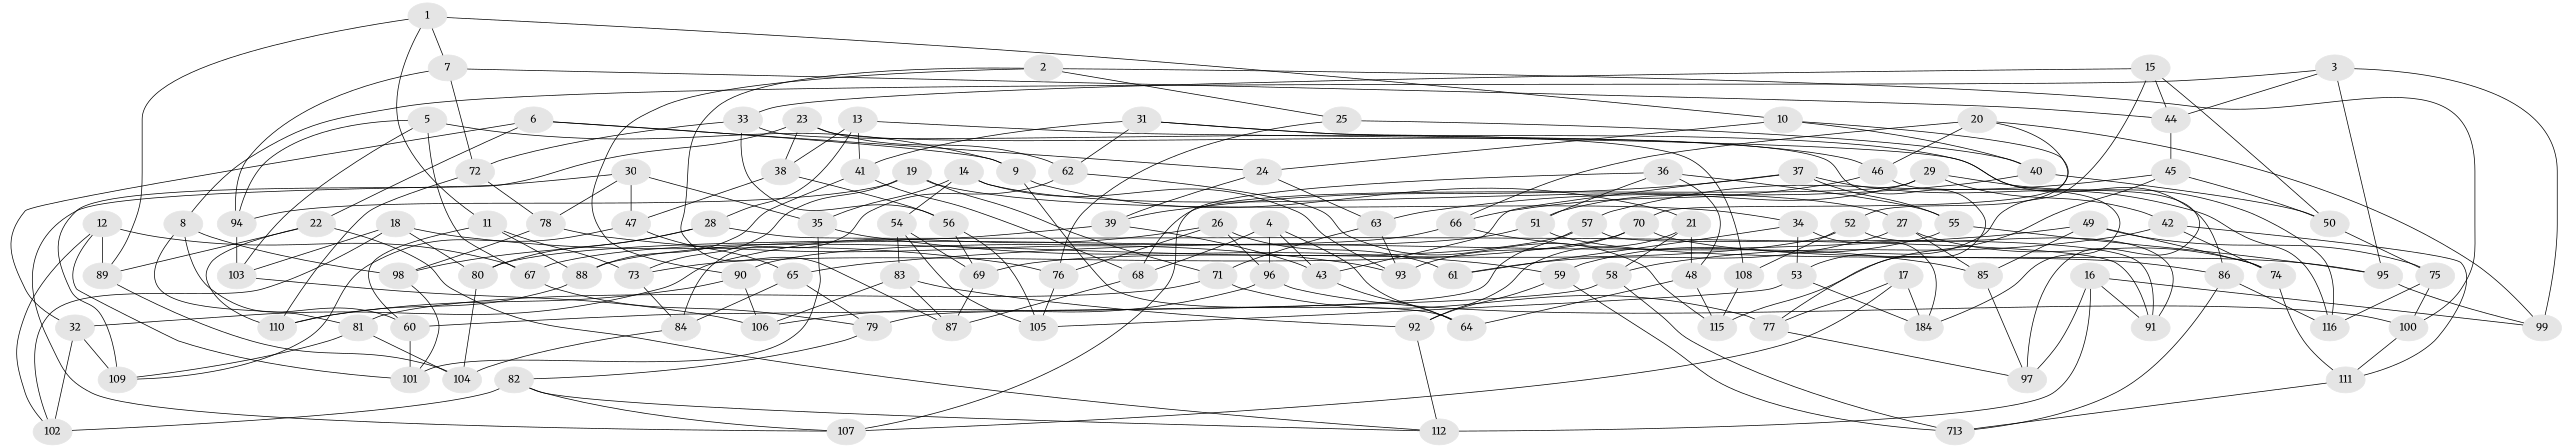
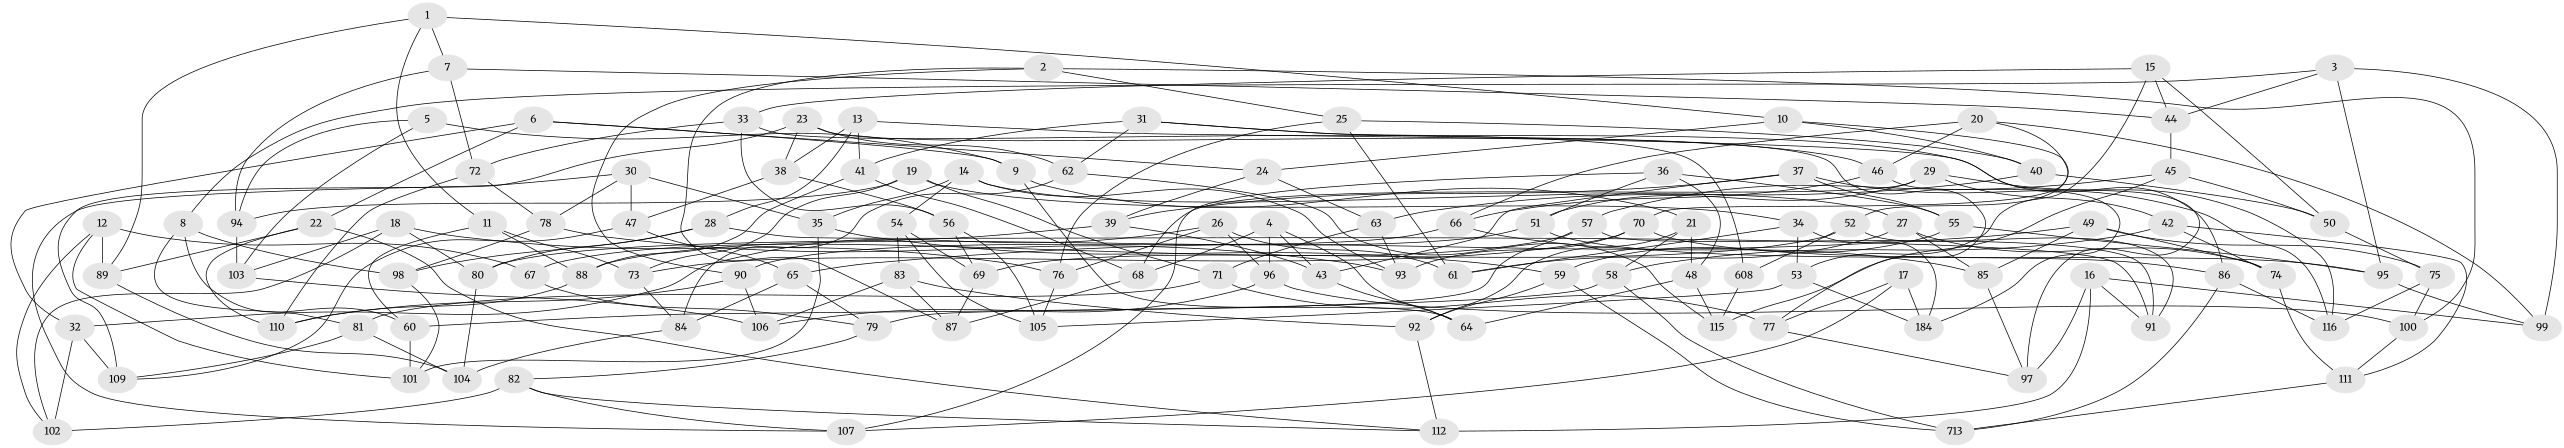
edge "25" -- "61": added
edge "5" -- "67": removed
node "108": label "108" -> "608"
